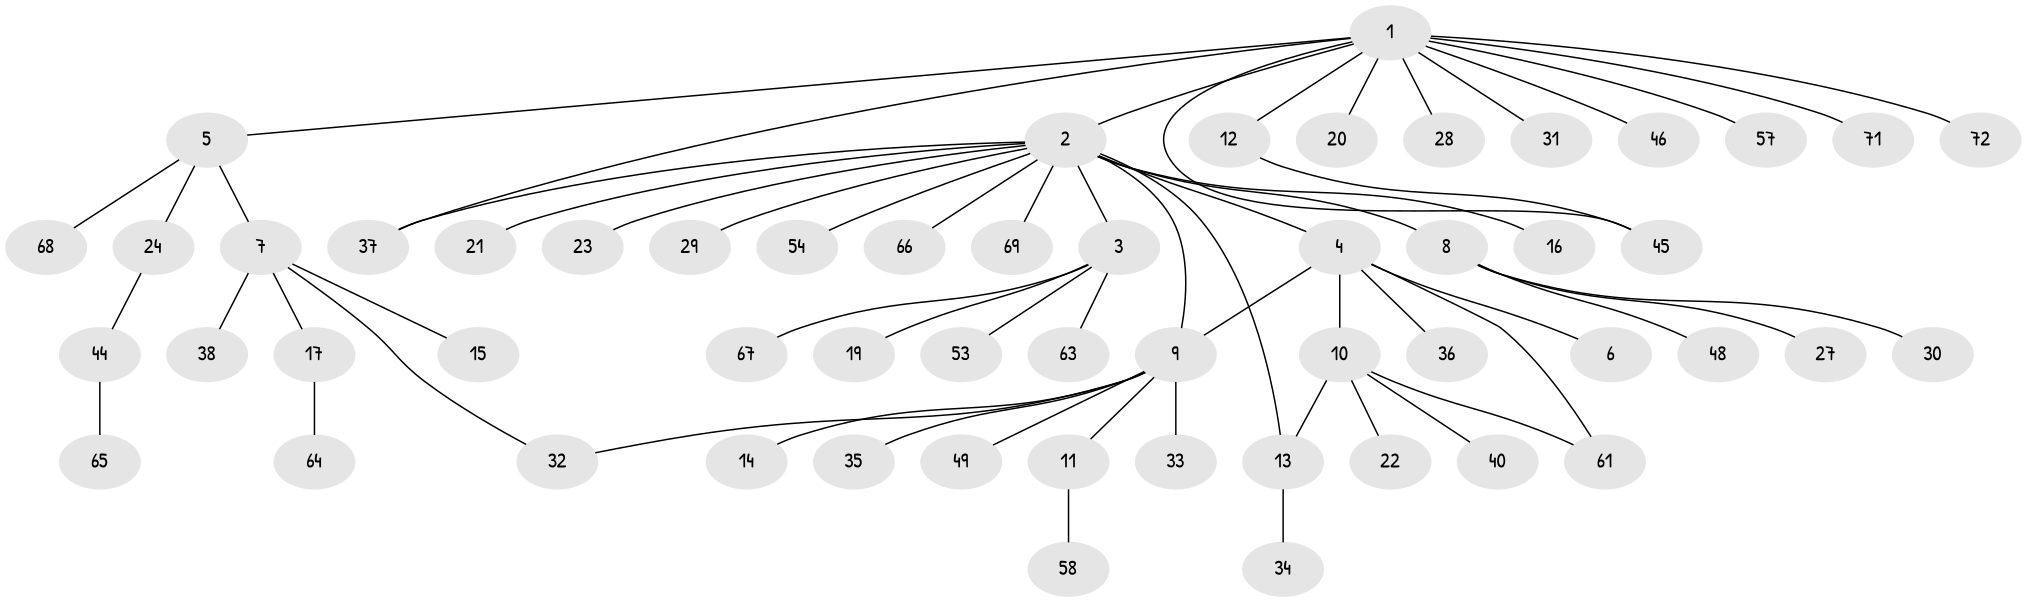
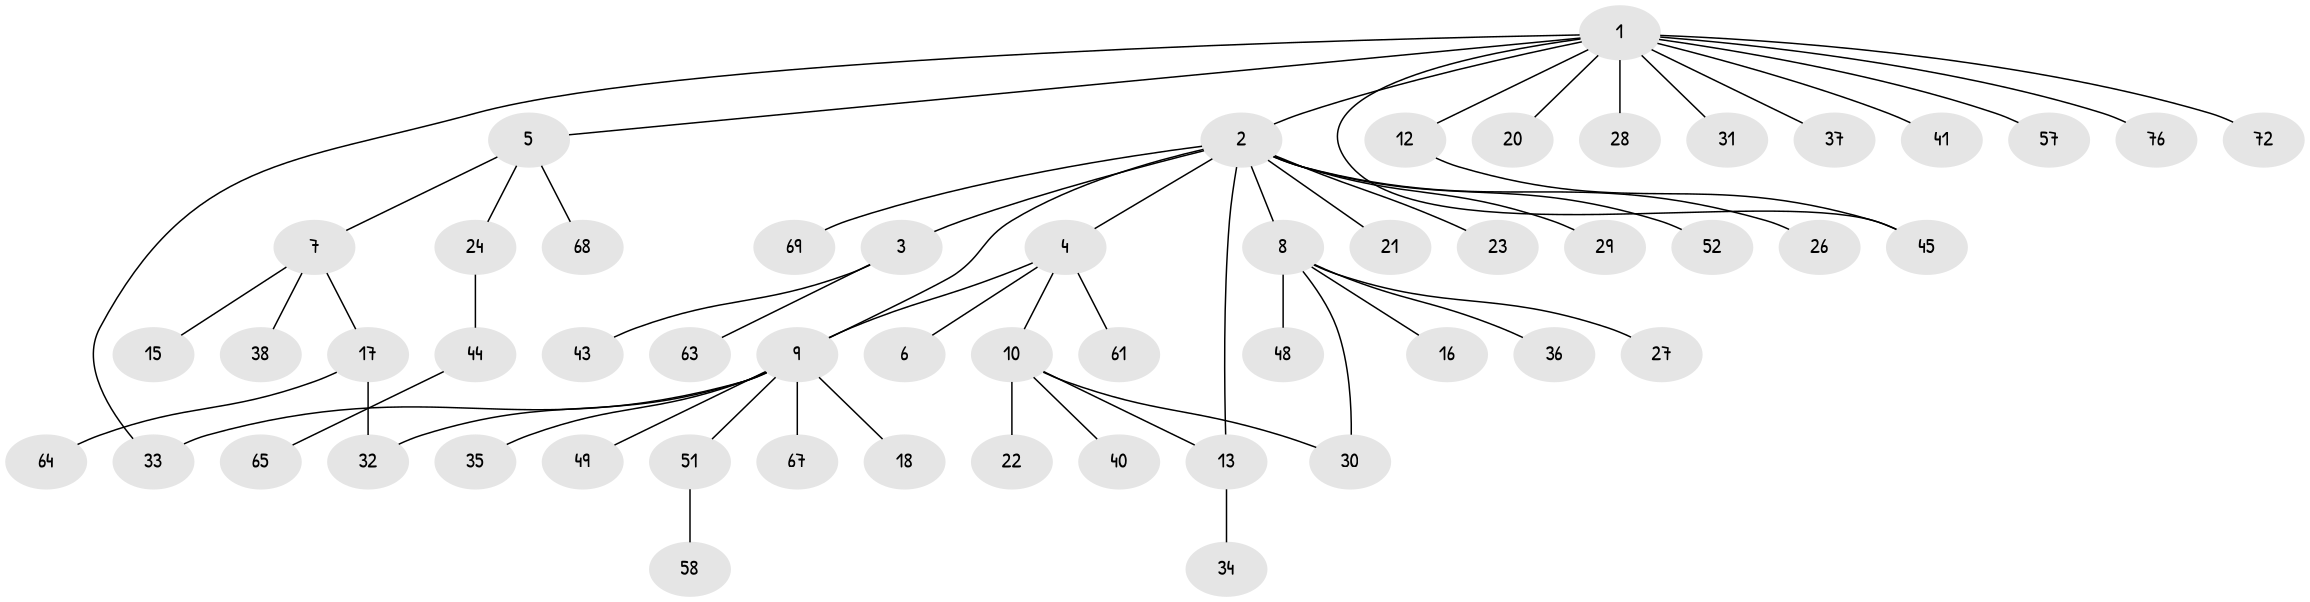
edge "1" -- "33": added
node "46": label "46" -> "41"
node "71": label "71" -> "76"
edge "2" -- "37": removed
edge "2" -- "16": now "8" -- "16"
node "54": label "54" -> "52"
node "66": label "66" -> "26"
edge "3" -- "67": now "9" -- "67"
edge "4" -- "36": now "8" -- "36"
node "19": removed
node "53": label "53" -> "43"
edge "7" -- "32": now "17" -- "32"
edge "10" -- "61": now "10" -- "30"
node "14": label "14" -> "18"
node "11": label "11" -> "51"
